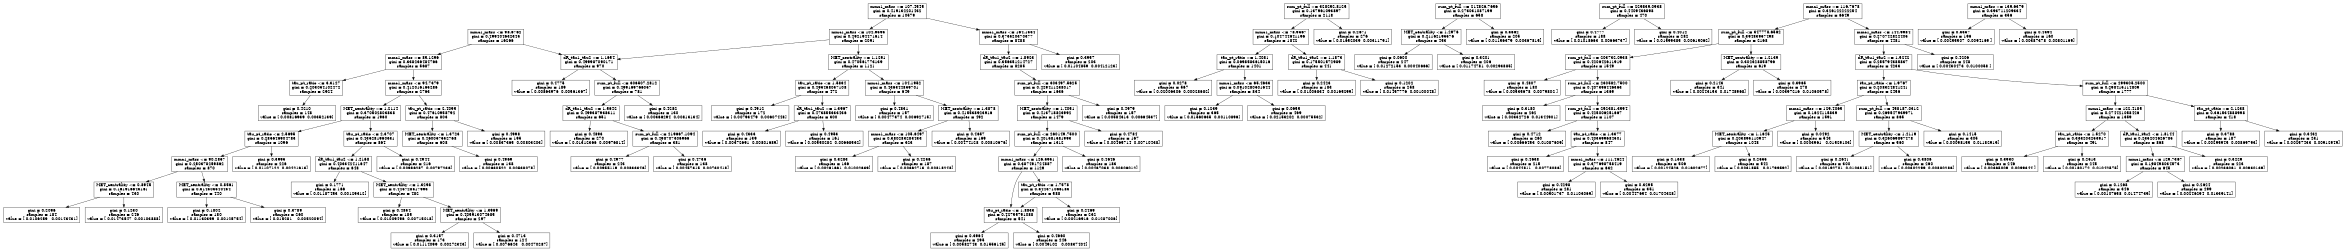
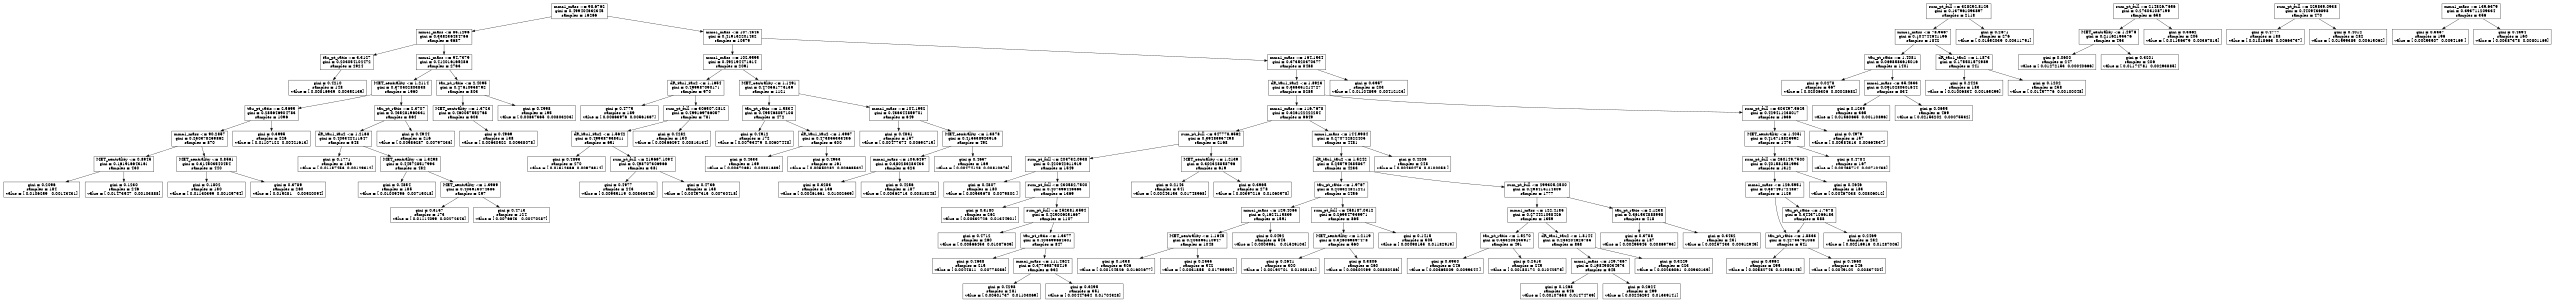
edge "mmc1_mass <= 98.6762 gini = 0.499404632345 samples = 16266" -> "dR_tau1_tau2 <= 1.1654 gini = 0.499987090171 samples = 970": now "mmc1_mass <= 98.6762 gini = 0.499404632345 samples = 16266" -> "mmc1_mass <= 107.4545 gini = 0.419132201432 samples = 10579"
edge "dR_tau1_tau2 <= 1.8923 gini = 0.356351214727 samples = 8285" -> "mmc1_mass <= 116.7678 gini = 0.326122222254 samples = 6649": added
